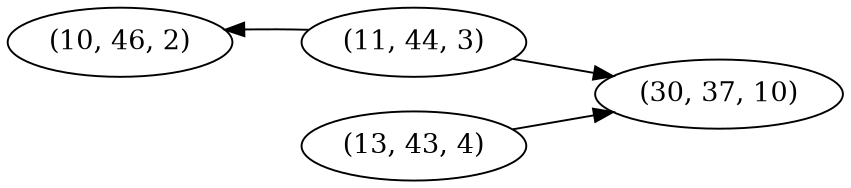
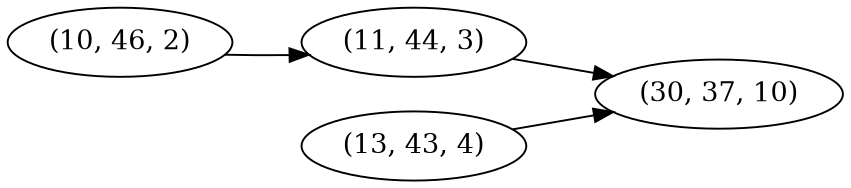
edge "(11, 44, 3)" -> "(10, 46, 2)": reversed
